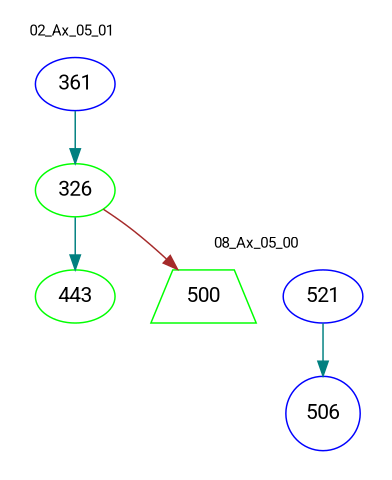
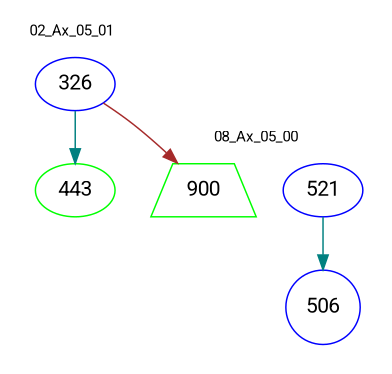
node "361": removed
node "326": color green -> blue
node "500": label "500" -> "900"
